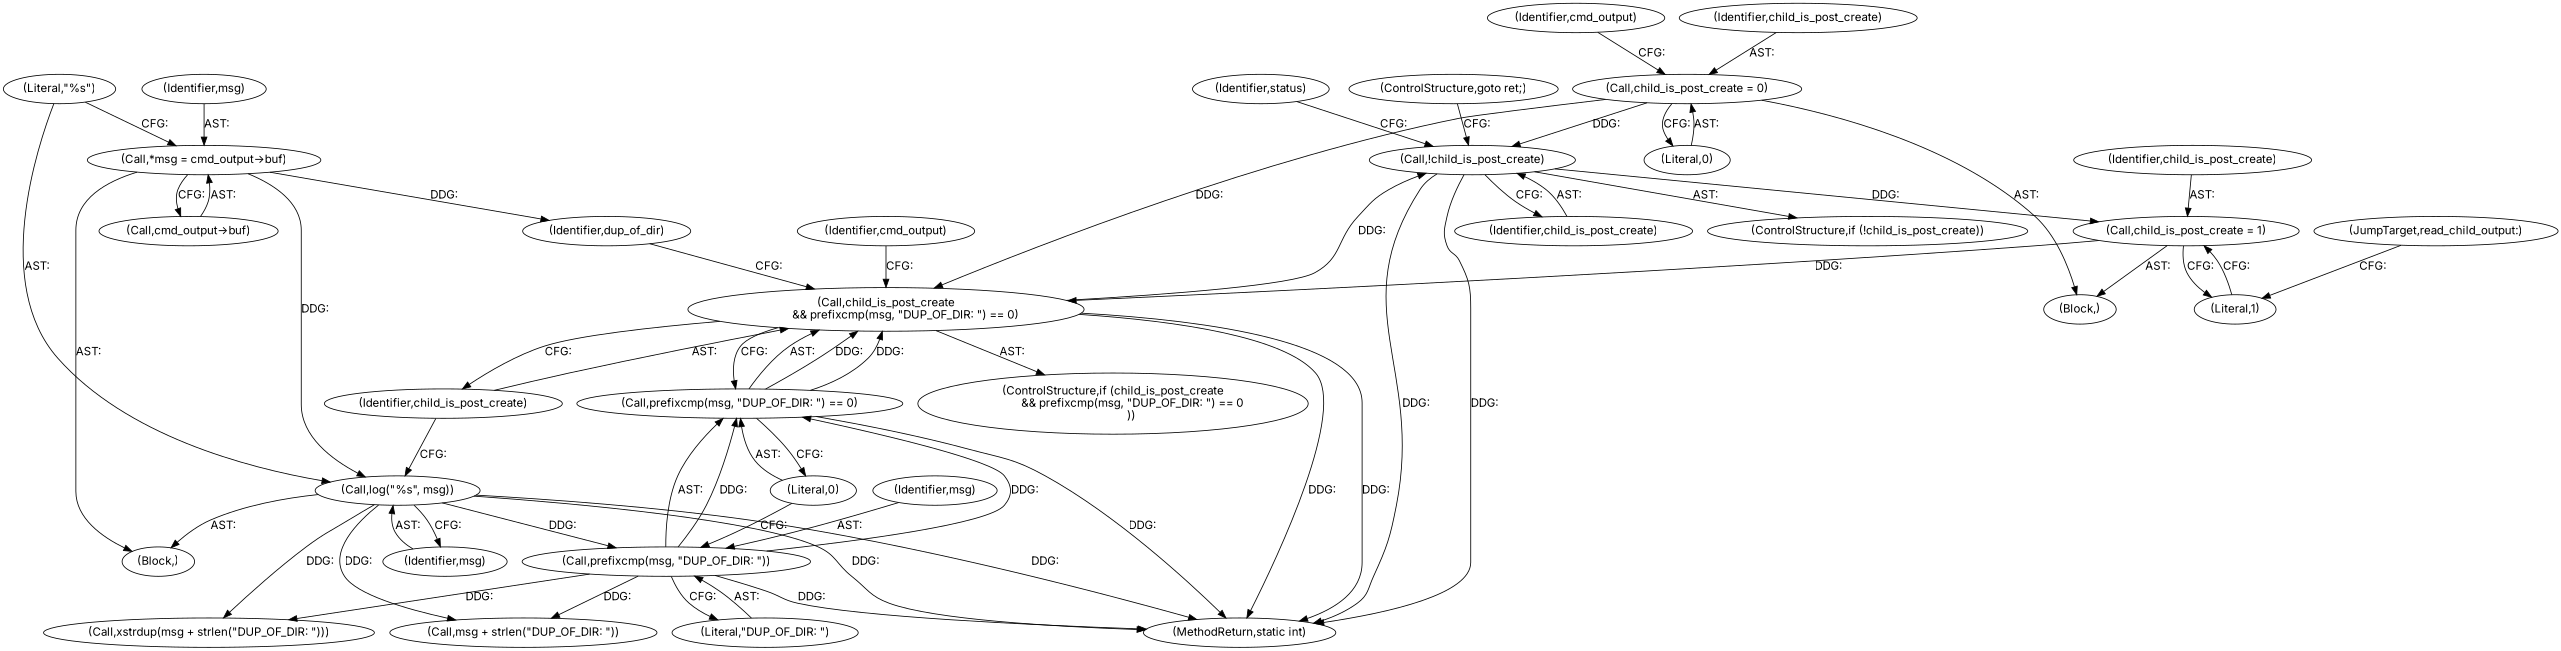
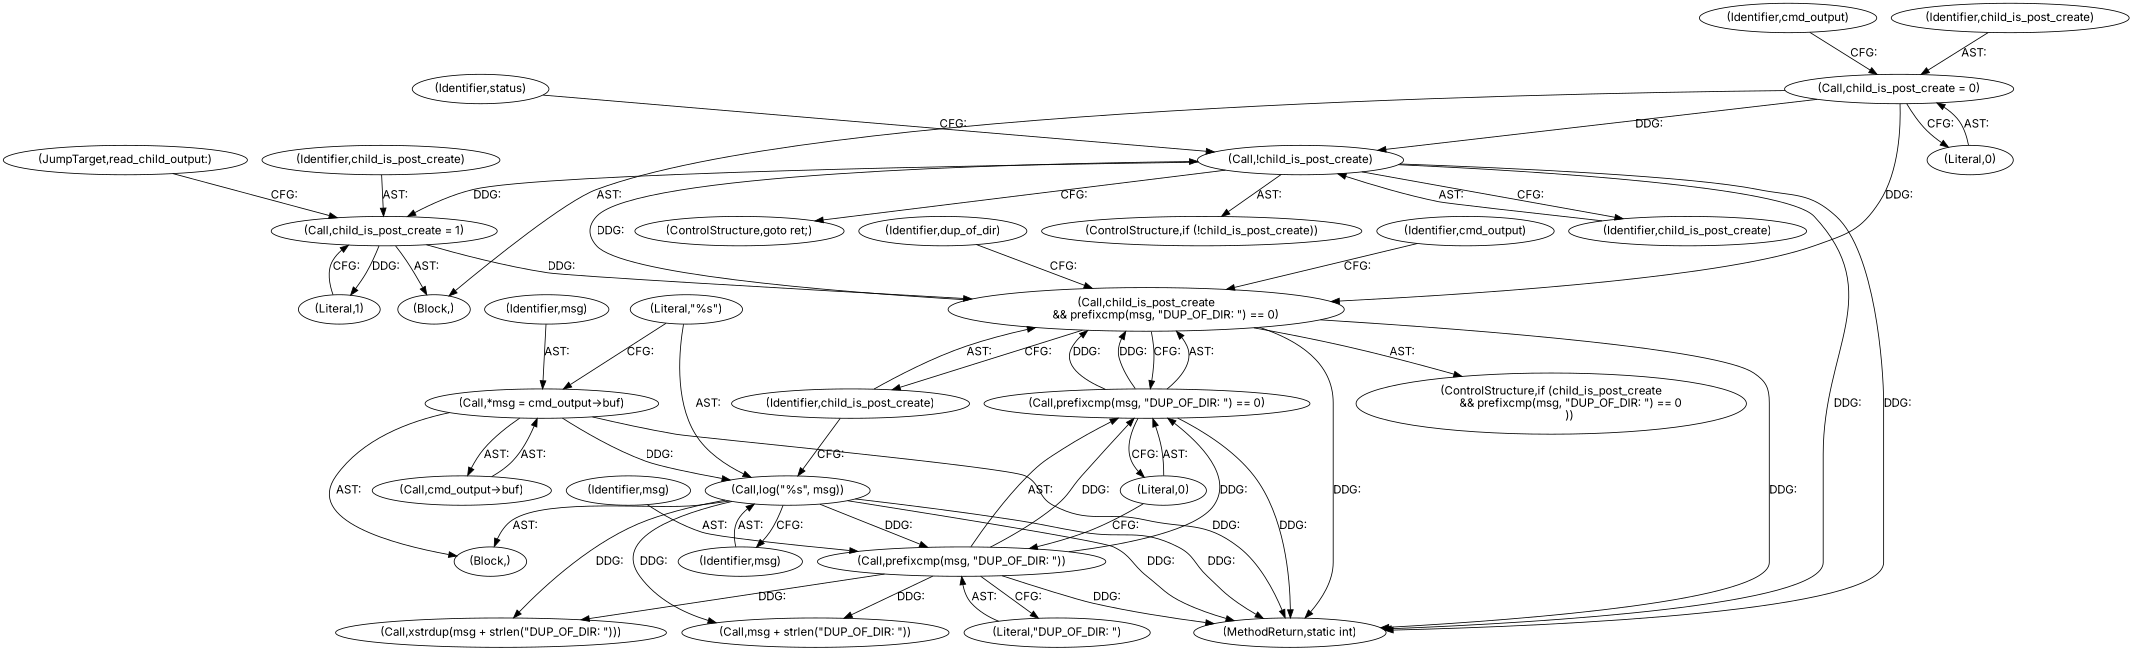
edge "(ControlStructure,goto ret;)" -> "(Call,!child_is_post_create)": reversed
edge "(Call,*msg = cmd_output->buf)" -> "(Call,cmd_output->buf)": label "CFG: " -> "AST: "
edge "(Call,*msg = cmd_output->buf)" -> "(Identifier,dup_of_dir)": now "(Call,*msg = cmd_output->buf)" -> "(MethodReturn,static int)"
edge "(Call,child_is_post_create = 1)" -> "(Literal,1)": label "CFG: " -> "DDG: "
edge "(JumpTarget,read_child_output:)" -> "(Literal,1)": now "(JumpTarget,read_child_output:)" -> "(Call,child_is_post_create = 1)"
